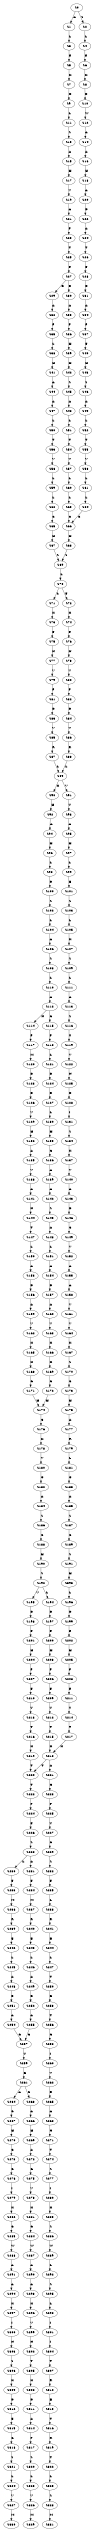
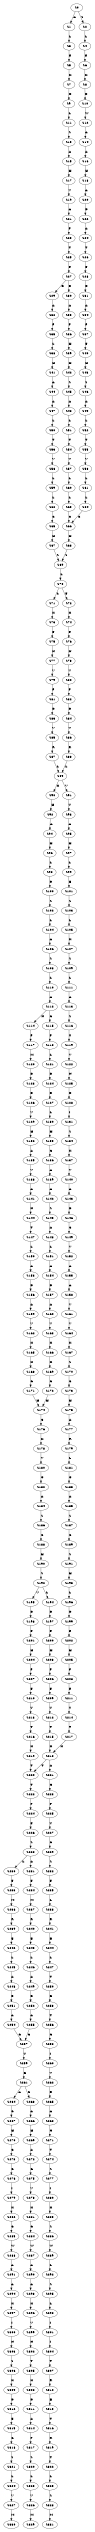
node "S393": label "S393" -> "S193"
